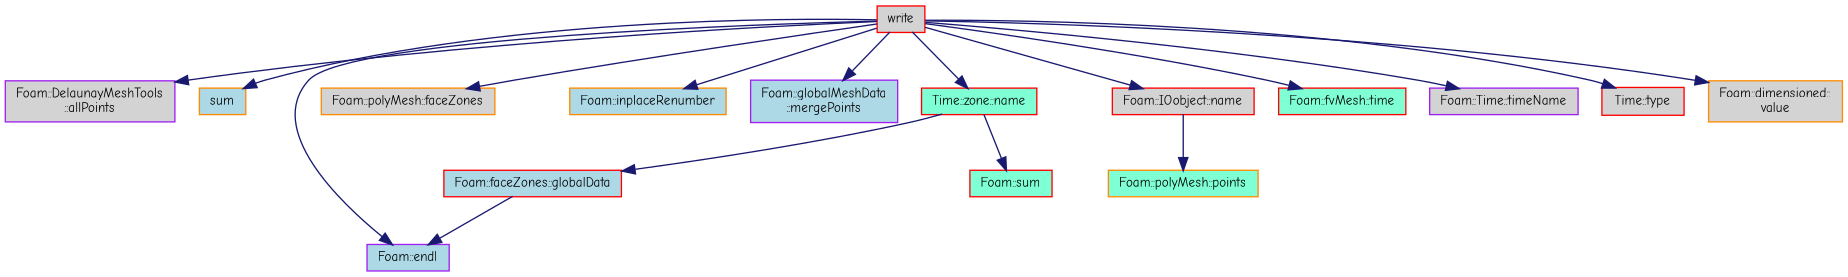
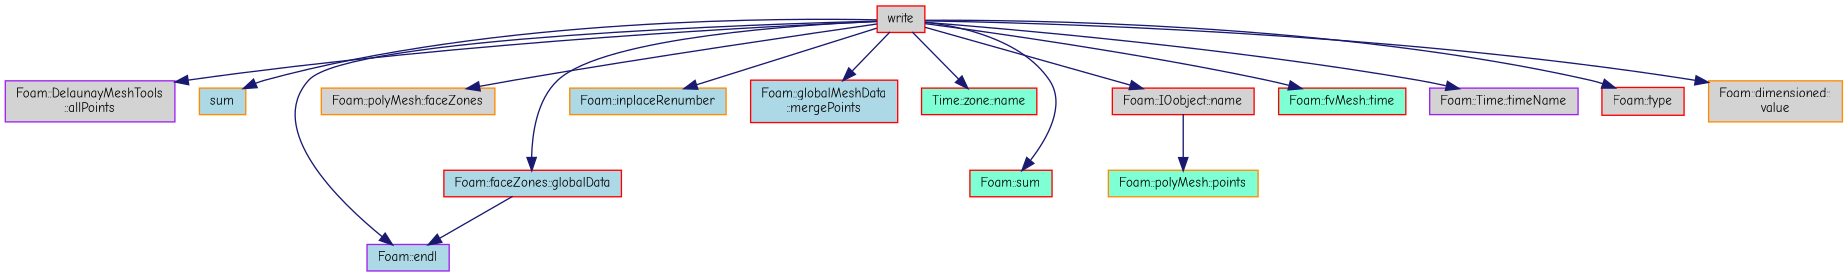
node "Foam::globalMeshData ::mergePoints": color purple -> red
node "Time::type": label "Time::type" -> "Foam::type"
edge "Time::zone::name" -> "Foam::sum": now "write" -> "Foam::sum"
edge "Time::zone::name" -> "Foam::faceZones::globalData": now "write" -> "Foam::faceZones::globalData"
